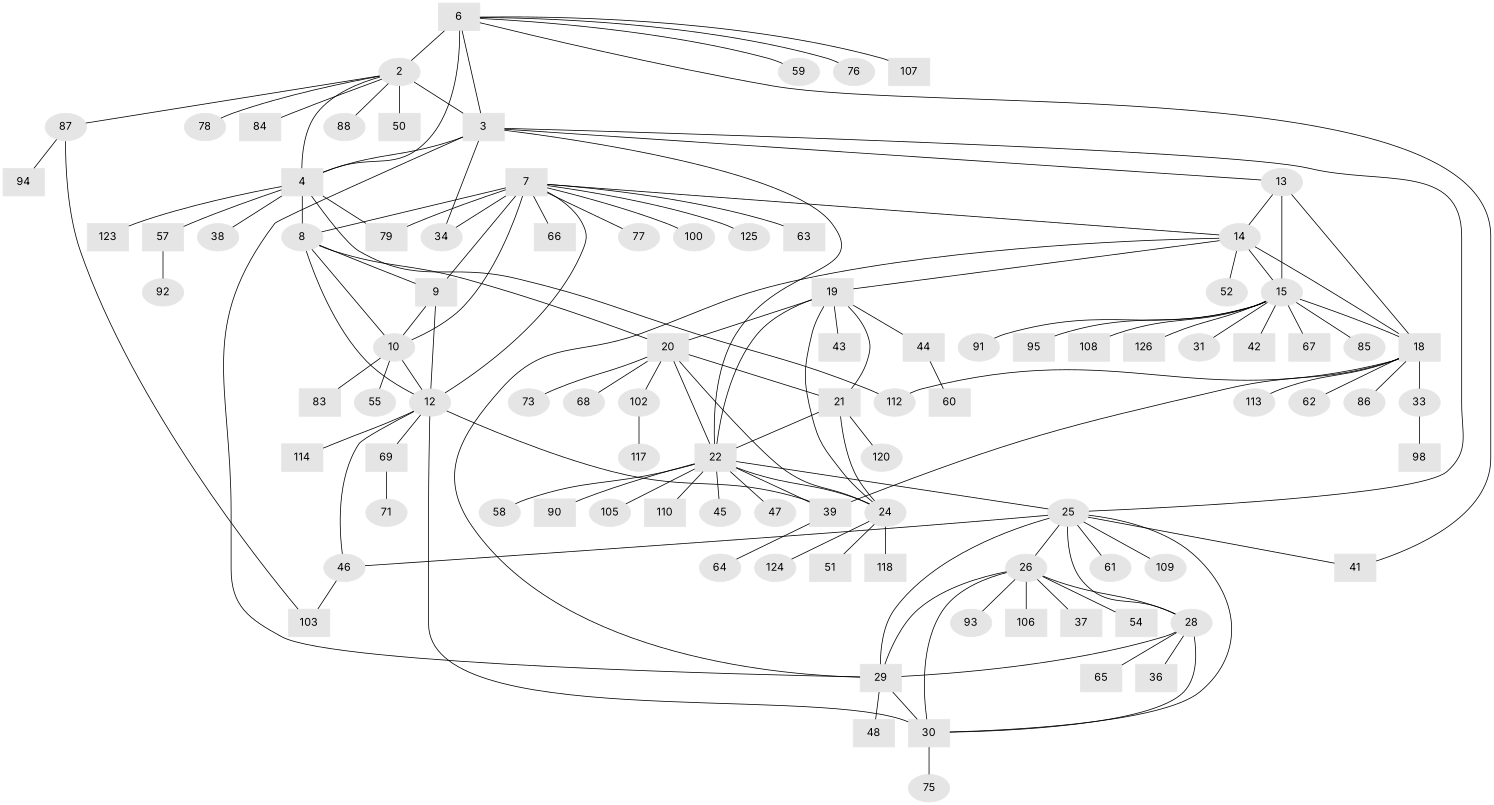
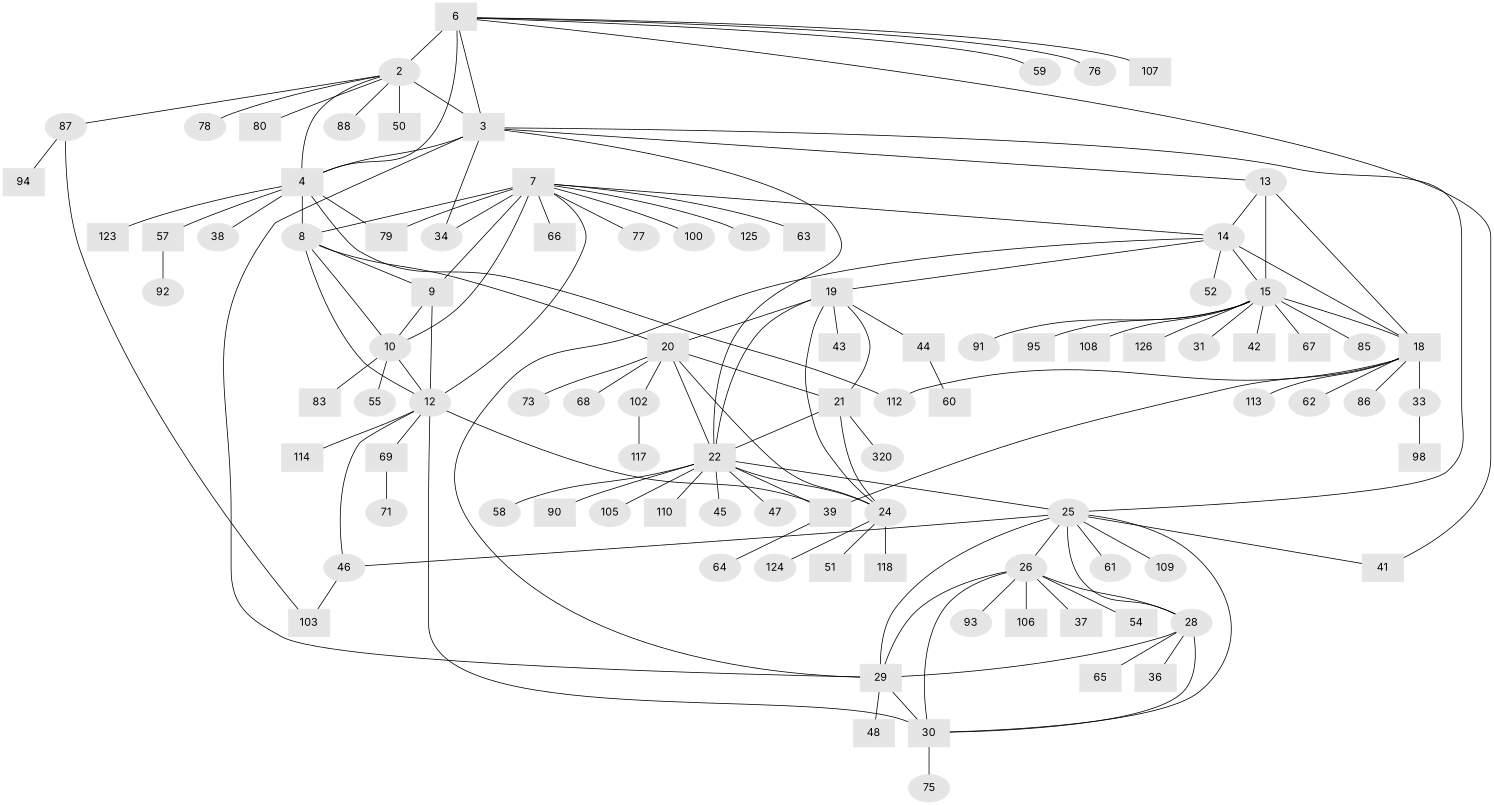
node "84": label "84" -> "80"
node "120": label "120" -> "320"
